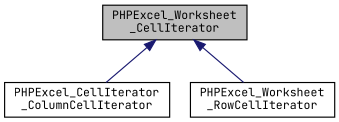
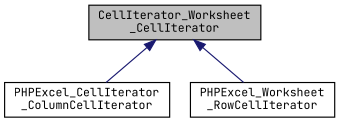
node "PHPExcel_Worksheet _CellIterator": label "PHPExcel_Worksheet _CellIterator" -> "CellIterator_Worksheet _CellIterator"
